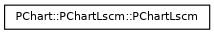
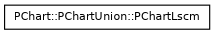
node "PChart::PChartLscm::PChartLscm": label "PChart::PChartLscm::PChartLscm" -> "PChart::PChartUnion::PChartLscm"
